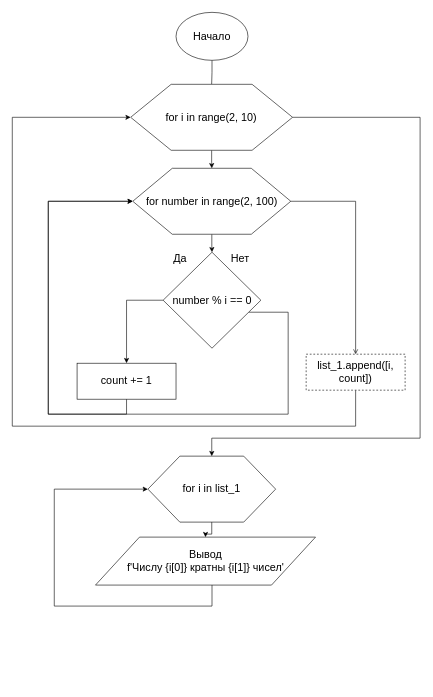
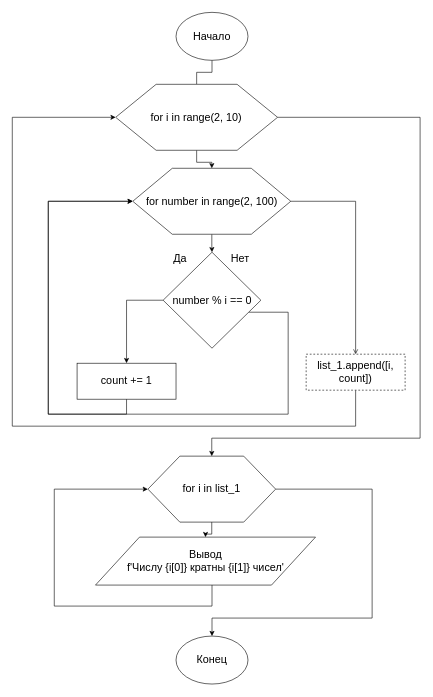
node "for i in range(2, 10)": moved (212, 117) -> (197, 117)
edge "for i in list_1" -> "Конец": added
node "Конец": added
